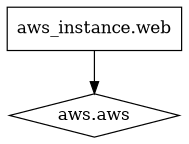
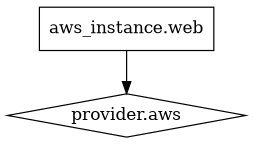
node "aws.aws": label "aws.aws" -> "provider.aws"
